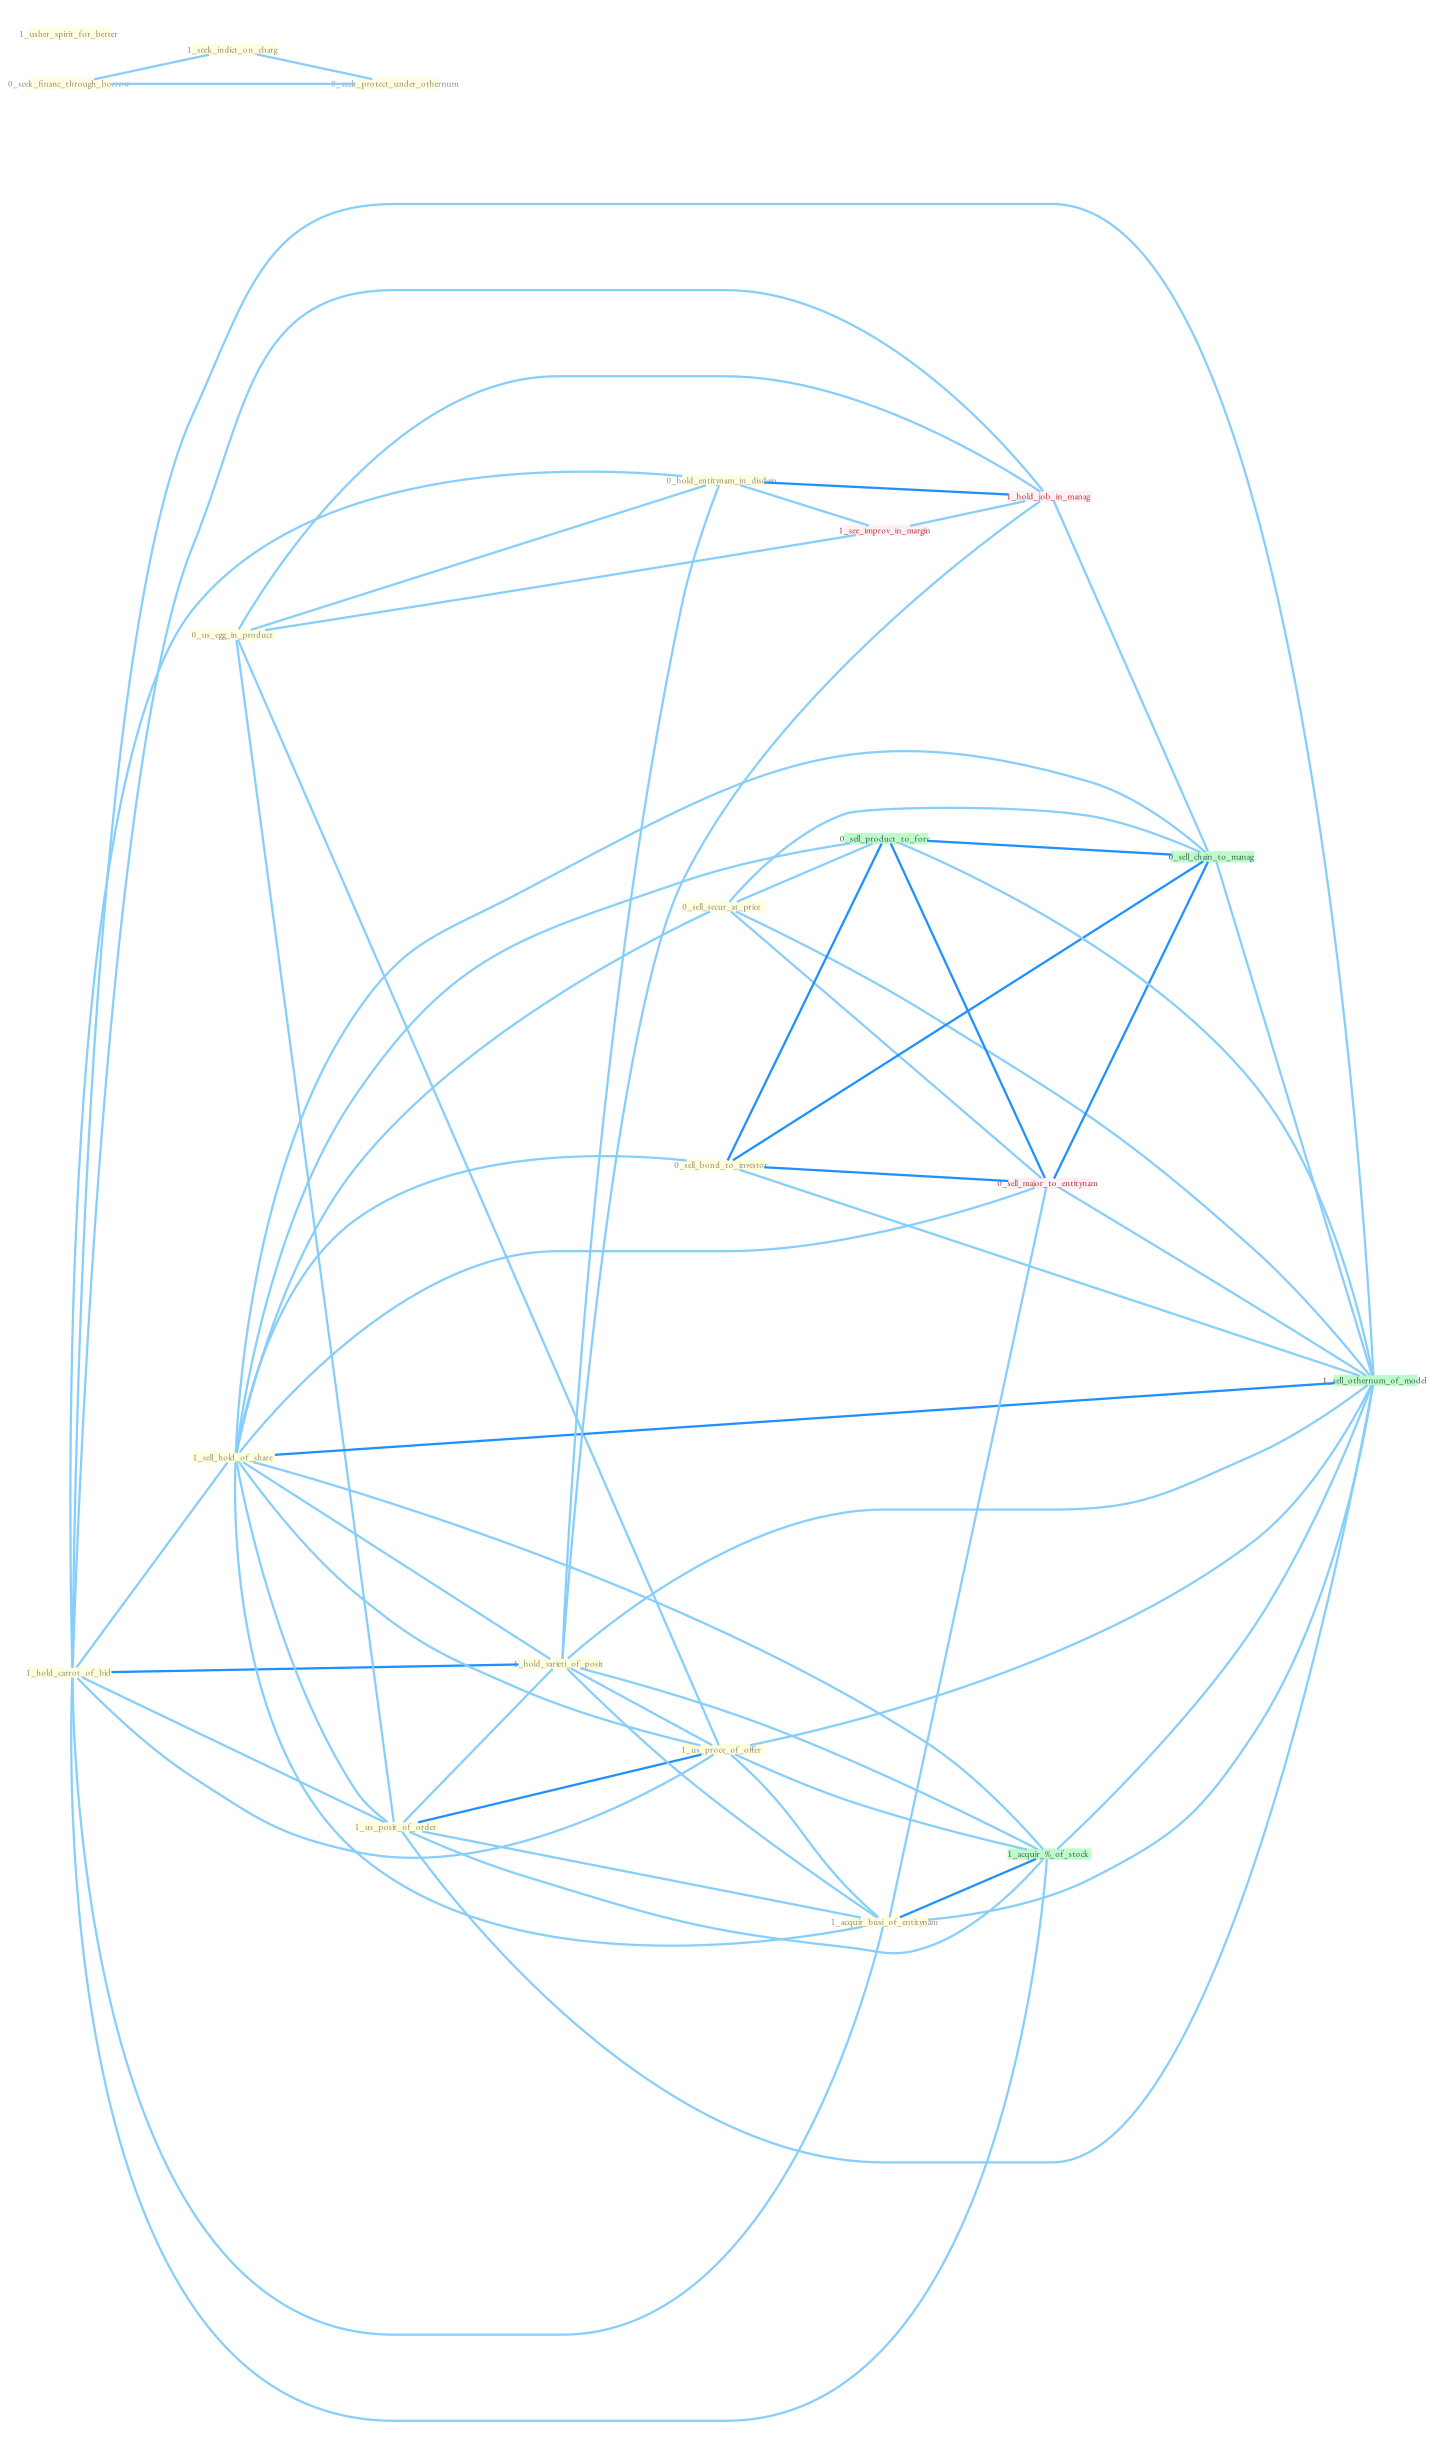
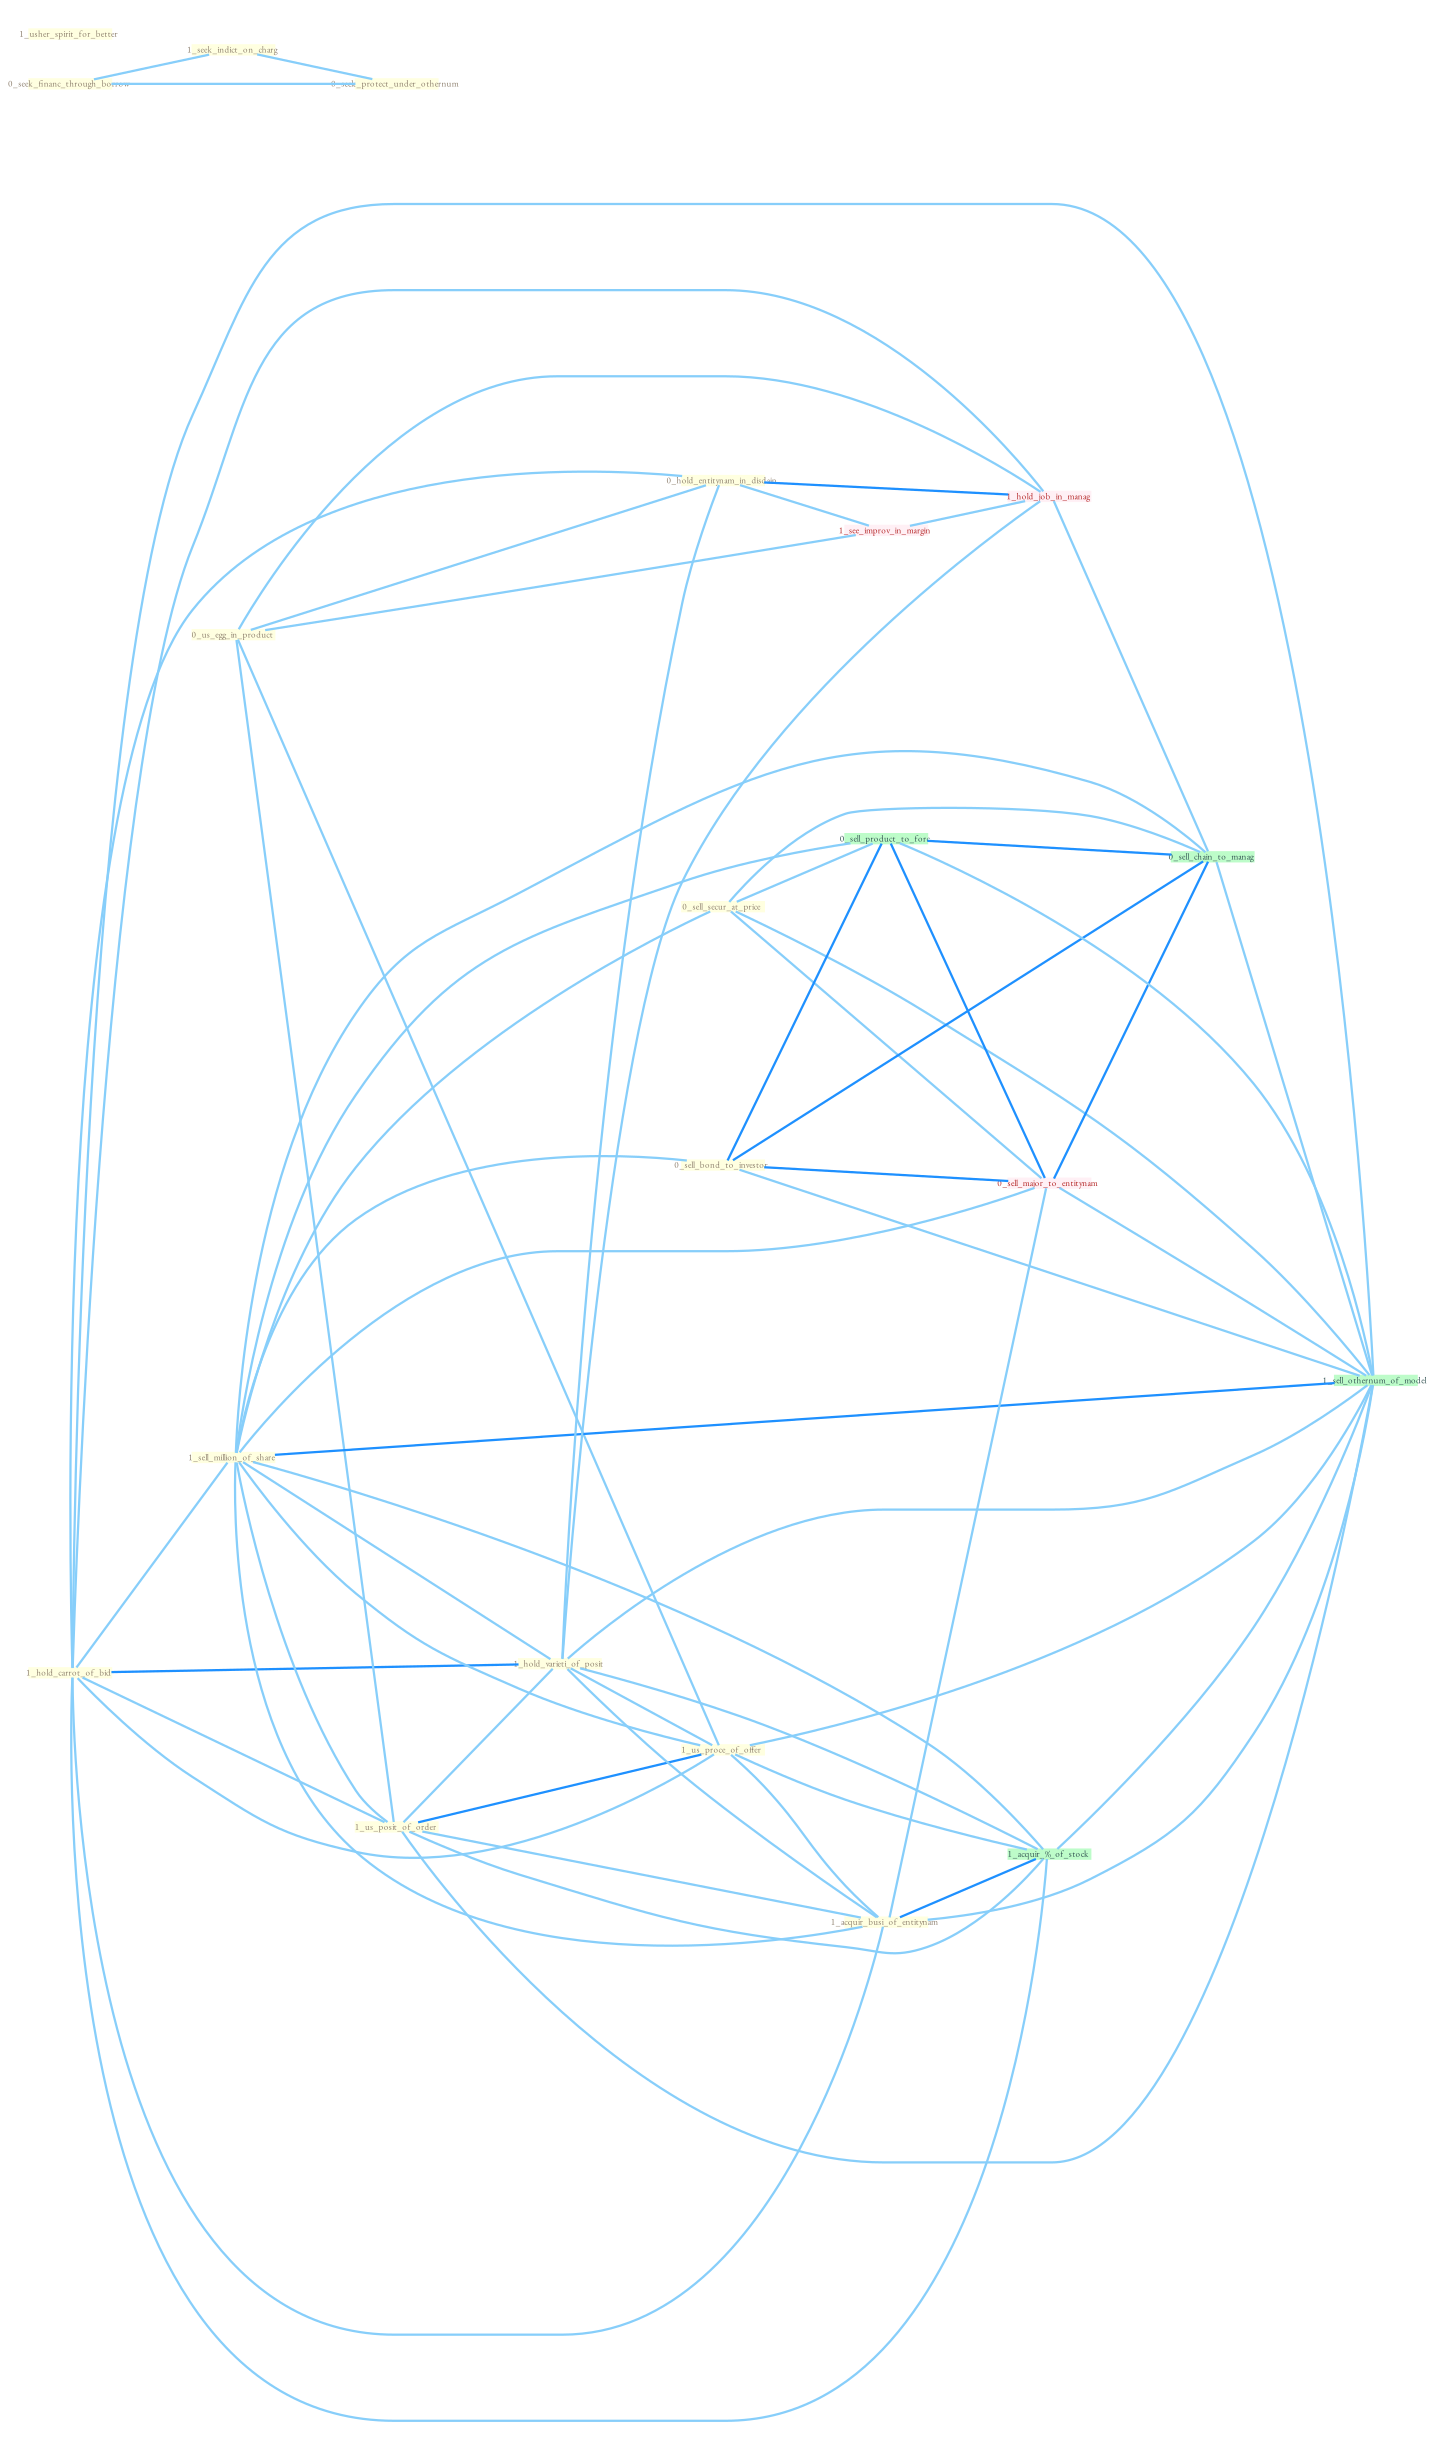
node "1_sell_hold_of_share": label "1_sell_hold_of_share" -> "1_sell_million_of_share"
